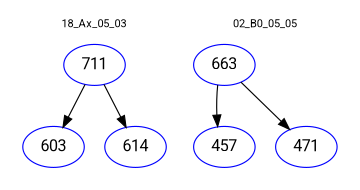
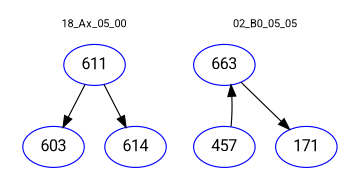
cluster "18_Ax_05_03": label "18_Ax_05_03" -> "18_Ax_05_00"
node "711": label "711" -> "611"
edge "663" -> "457": reversed
node "471": label "471" -> "171"
